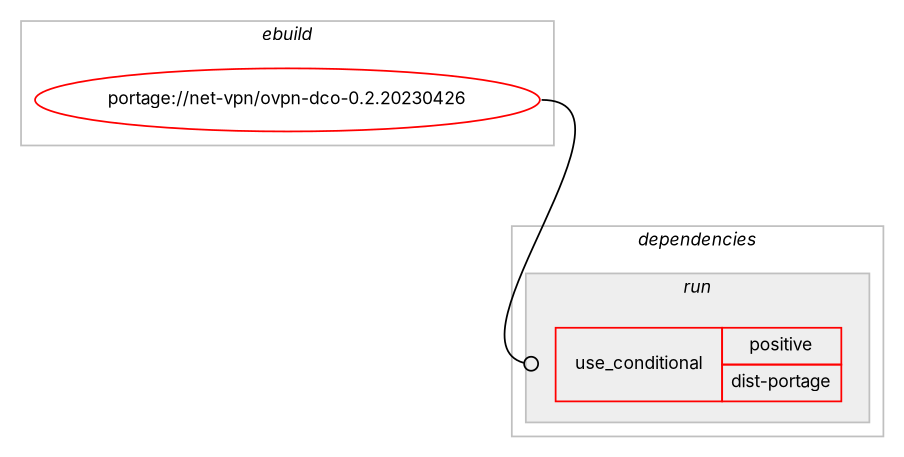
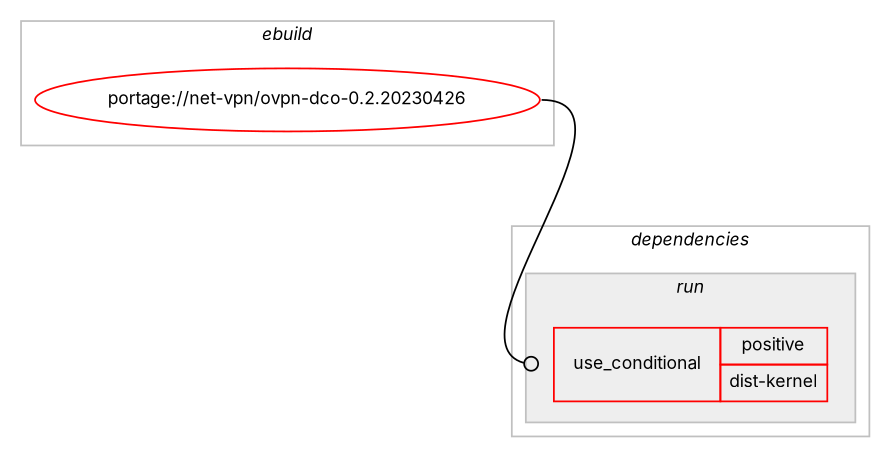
node "use_conditional": text "dist-portage" -> "dist-kernel"
